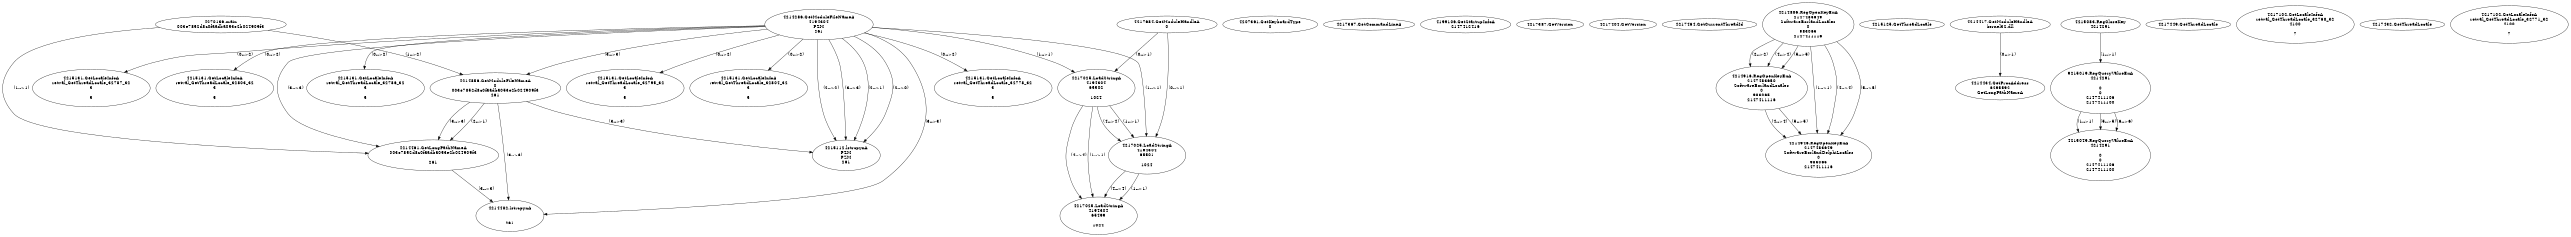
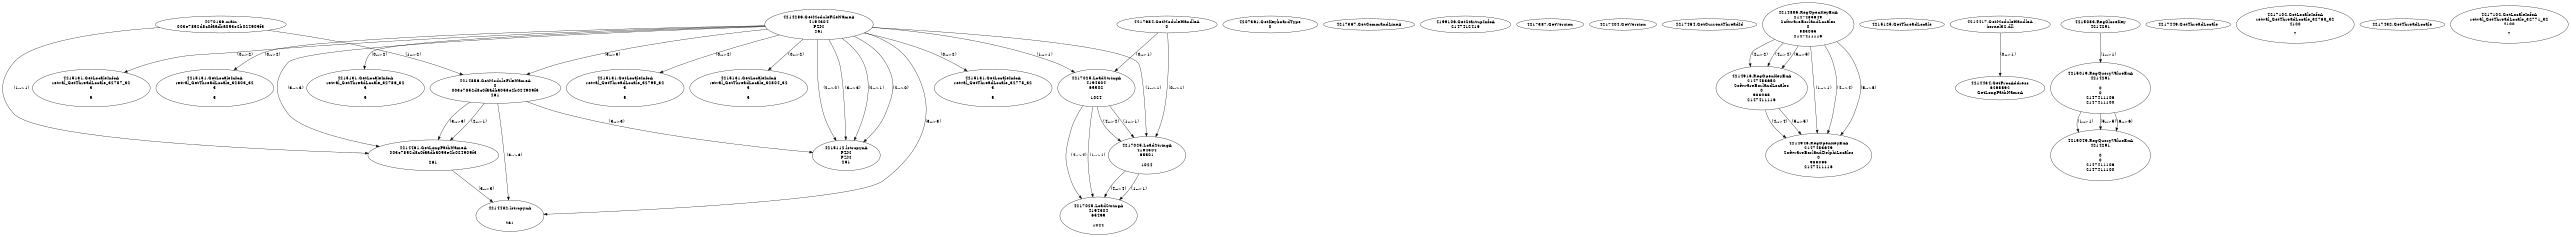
node "9215019.RegQueryValueExA 4214291 0 0 2147411106 2147411100": label "9215019.RegQueryValueExA 4214291 0 0 2147411106 2147411100" -> "4215019.RegQueryValueExA 4214291 0 0 2147411106 2147411100"
